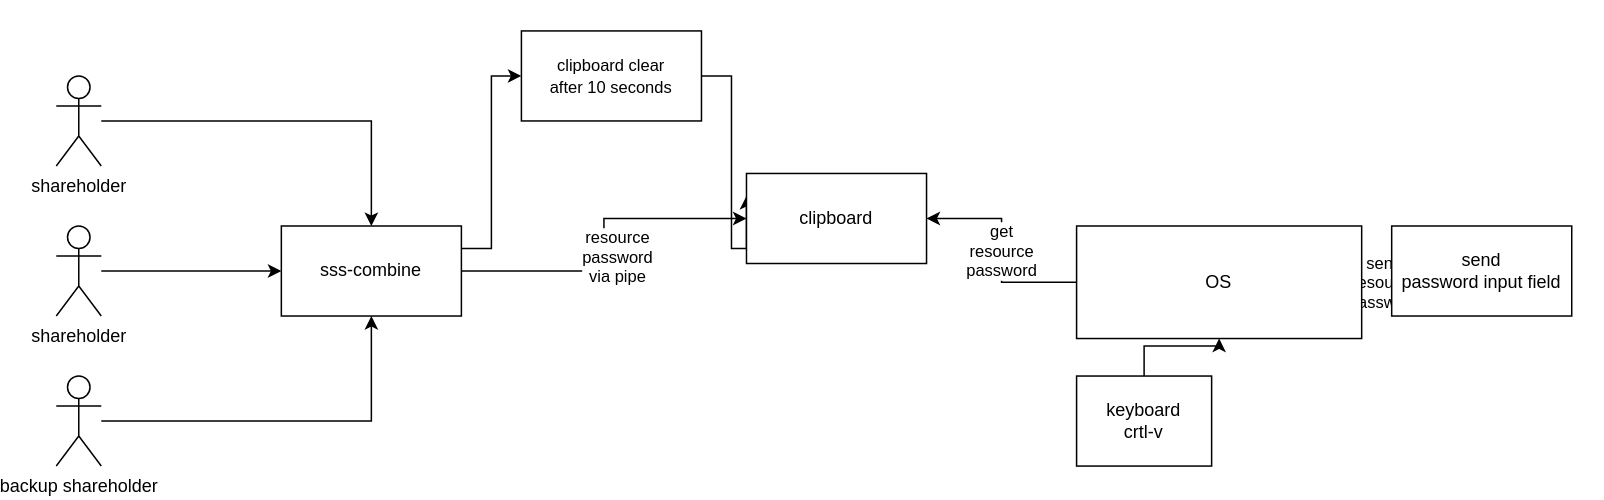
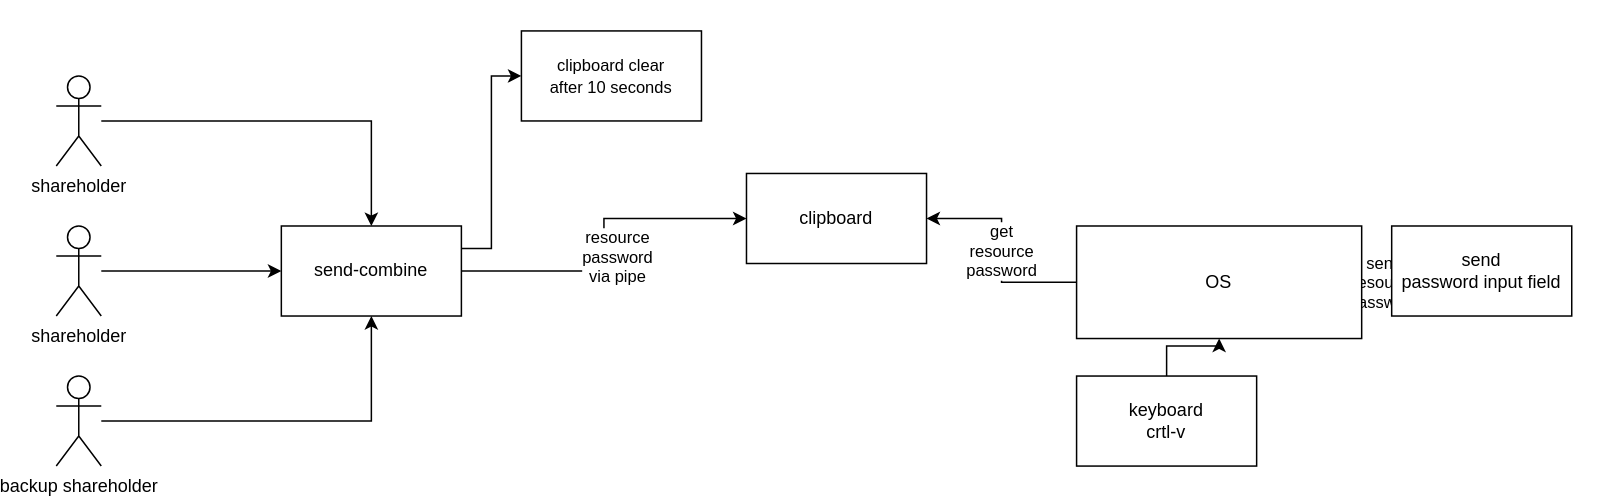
edge "clipboard clear after 10 seconds" -> "clipboard": removed
node "sss-combine": label "sss-combine" -> "send-combine"
node "keyboard crtl-v": size 135x90 -> 180x90
